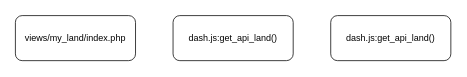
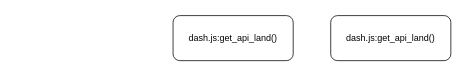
node "views/my_land/index.php": removed
